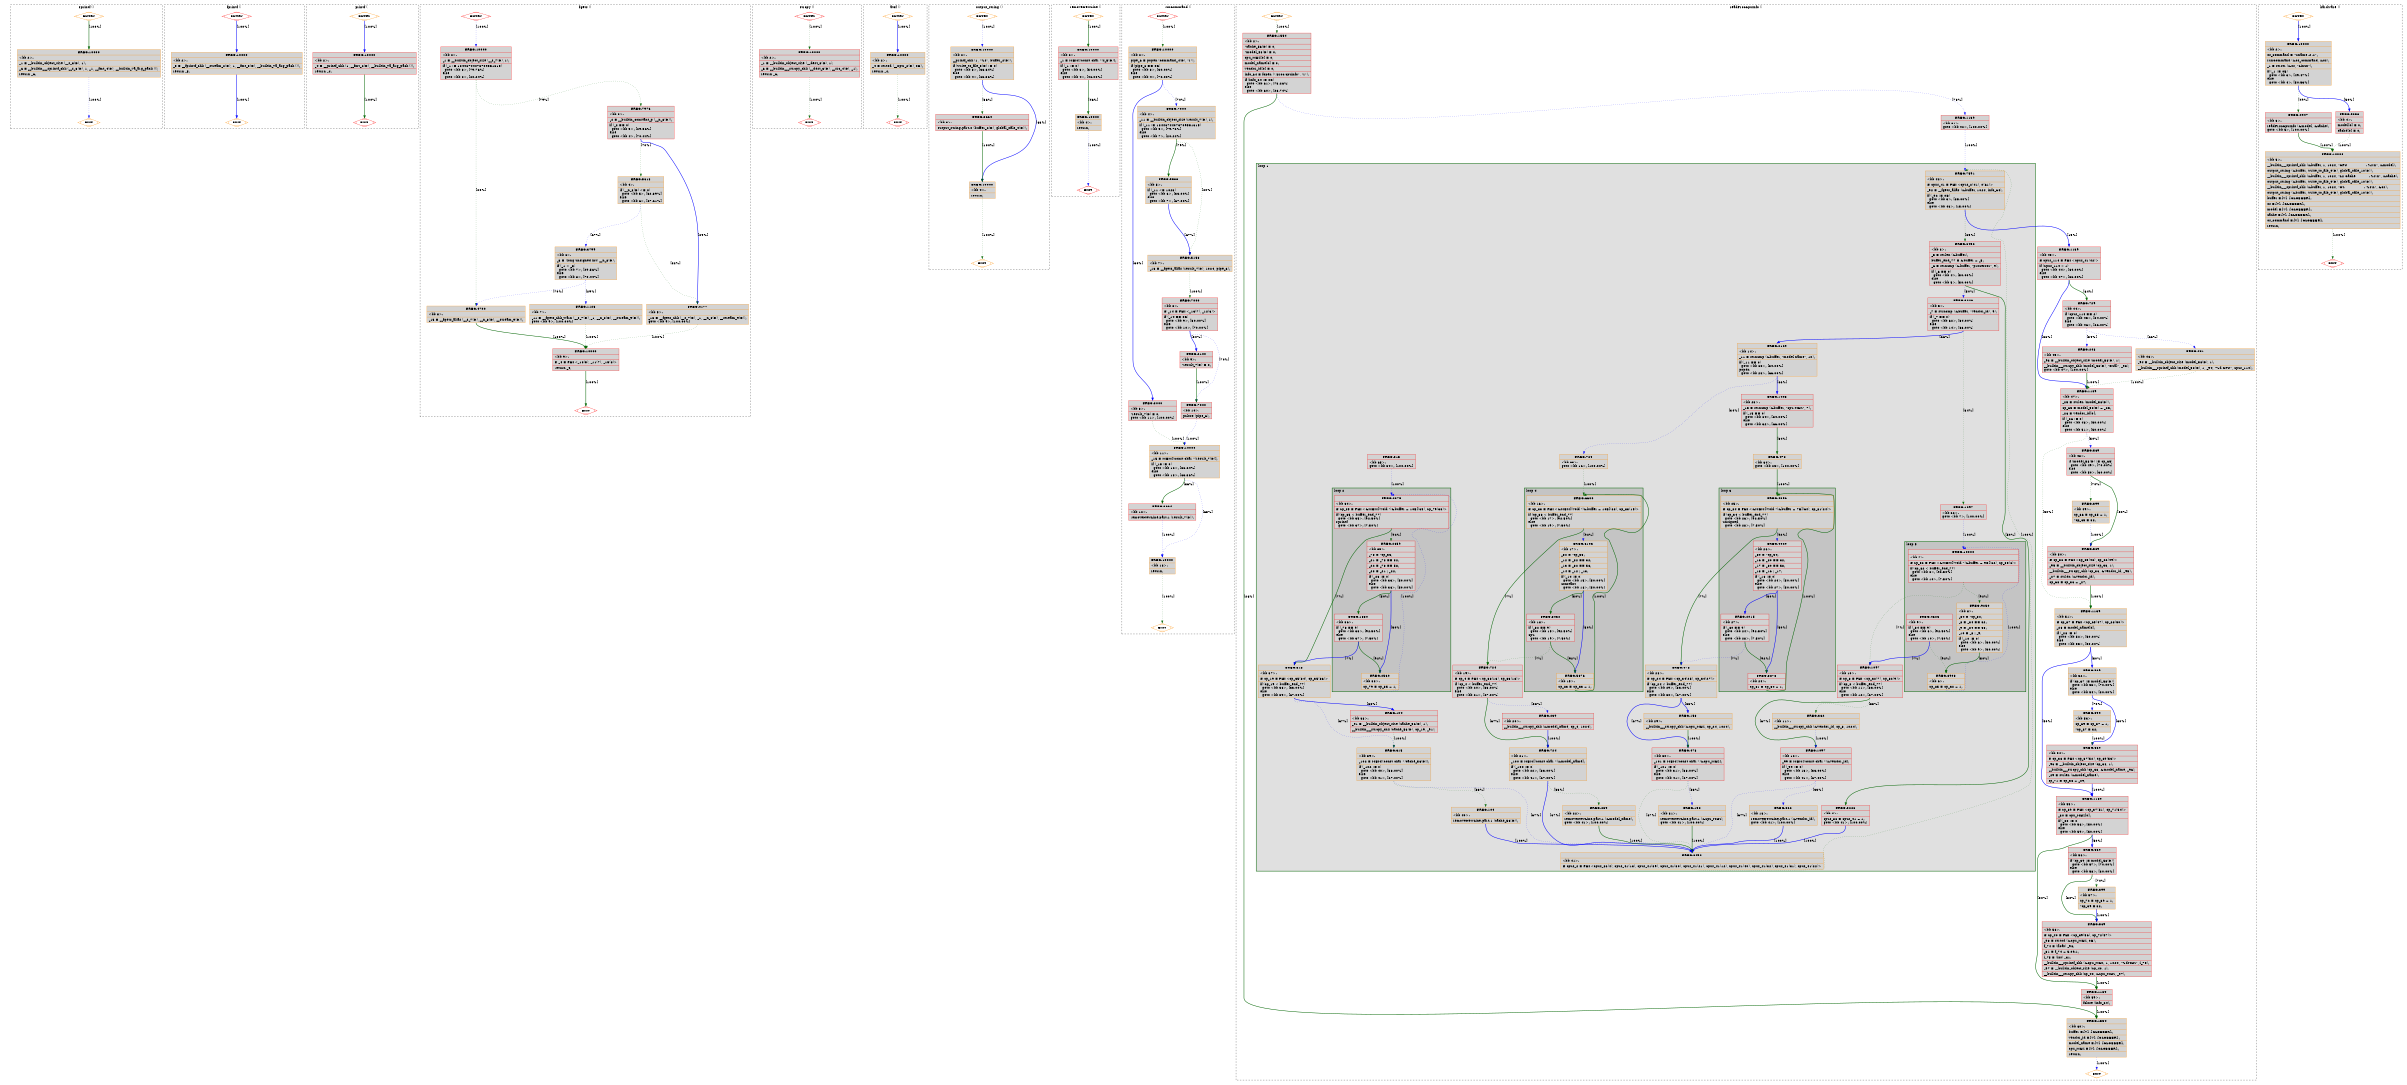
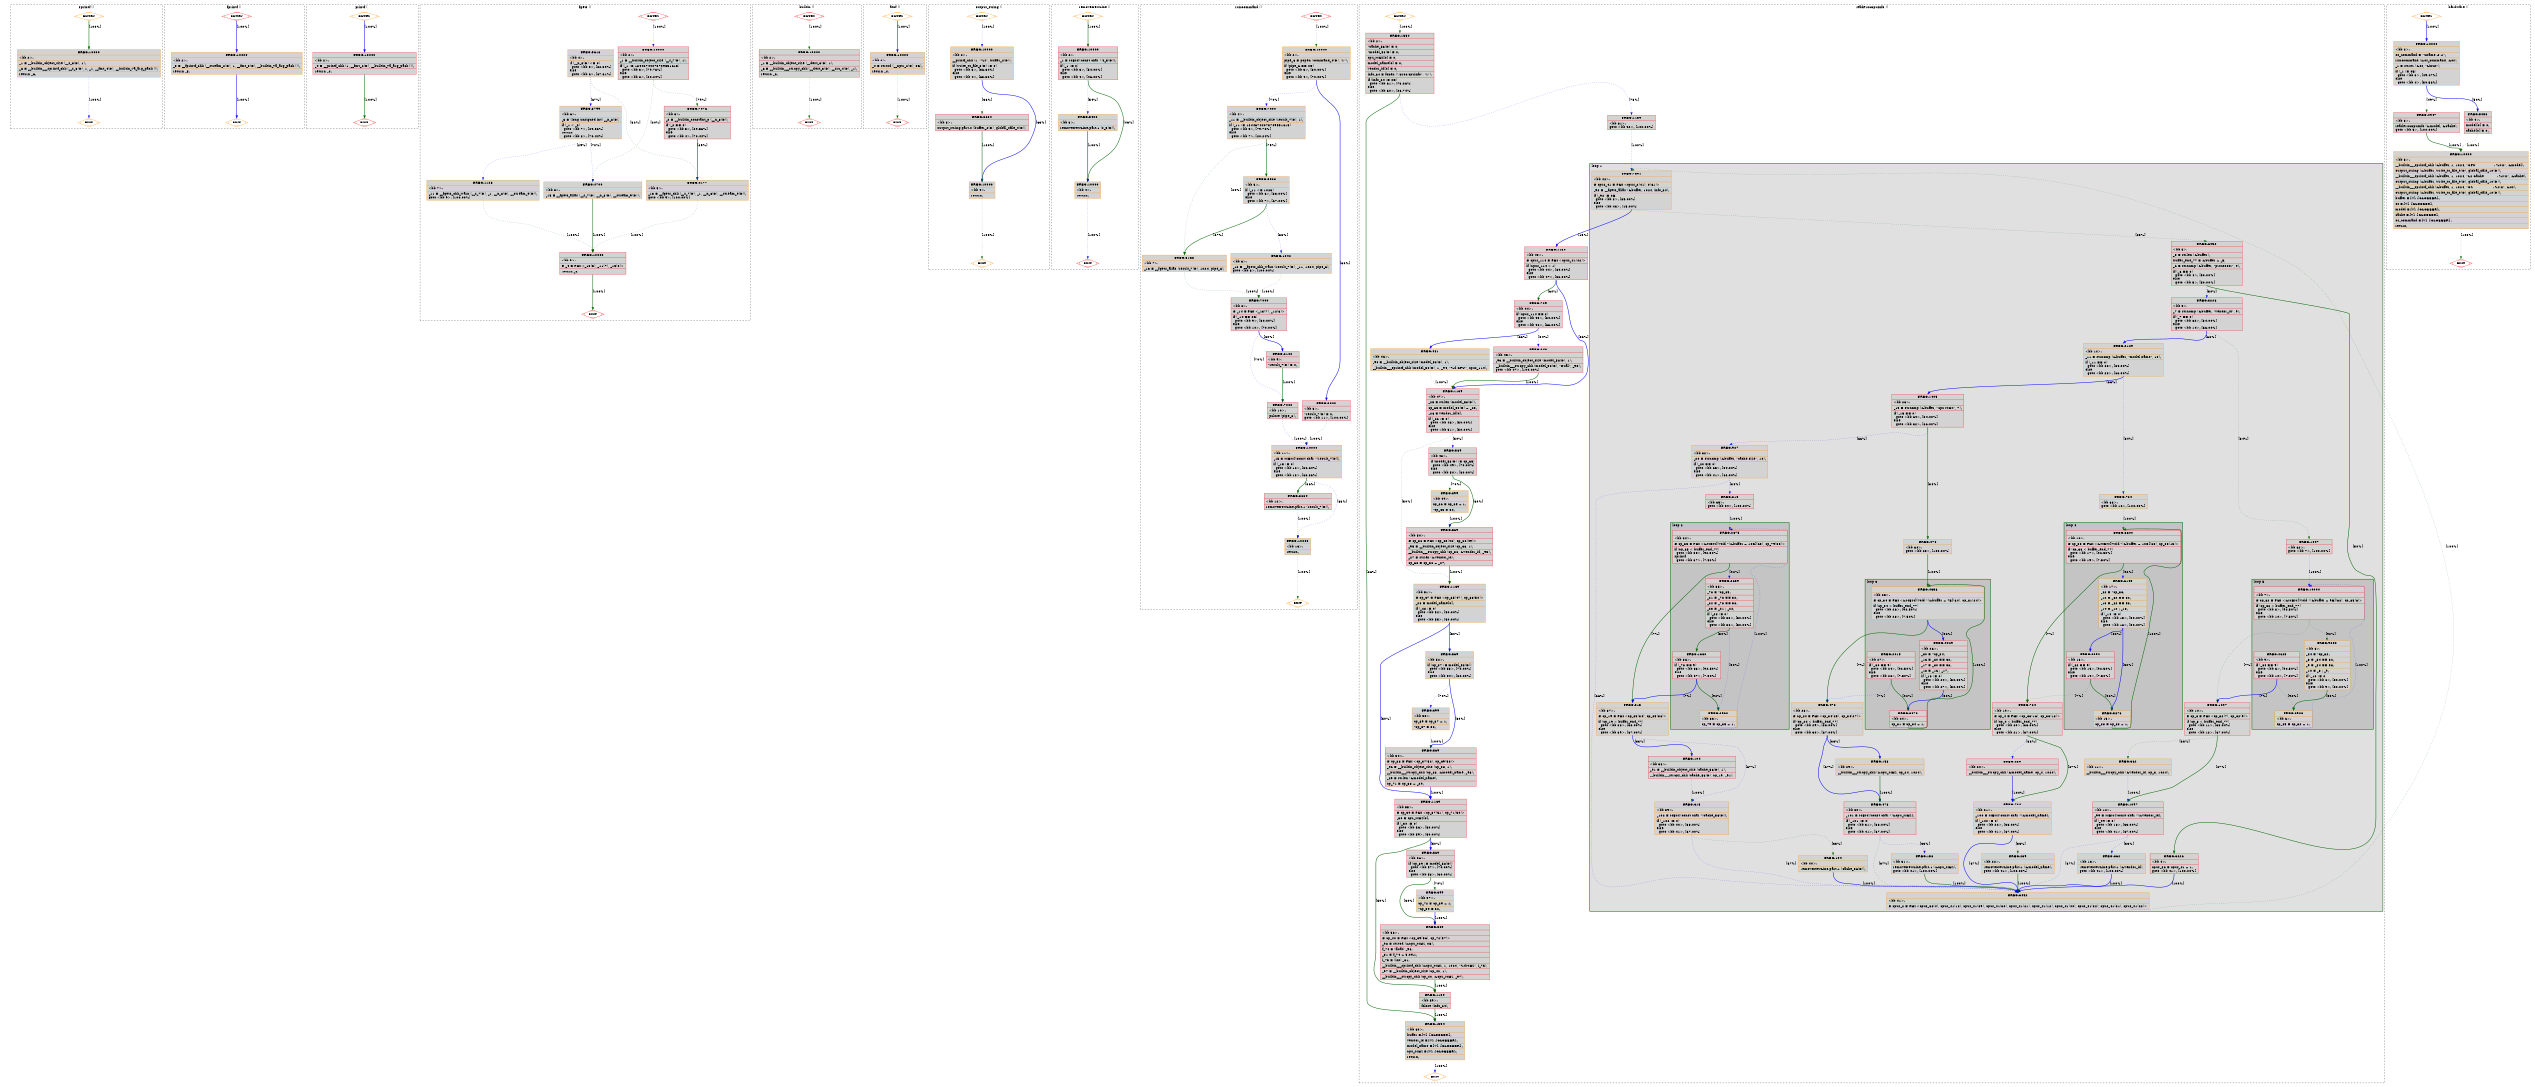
cluster "strcpy ()": label "strcpy ()" -> "builtin ()"
node "FREQ:5400": added
edge "FREQ:7976" -> "FREQ:5618": removed, label "[70%]"
edge "FREQ:5583" -> "FREQ:5158": color blue -> darkgreen
node "FREQ:1842": added
node "FREQ:3799": text "else" -> "return"
edge "FREQ:729" -> "FREQ:481": style dotted -> bold
node "FREQ:2129": text "popen" -> "else"
node "FREQ:927": added
node "FREQ:6600": color darkorange -> red
node "FREQ:4356": text "unsigned" -> "else"
edge "FREQ:2875" -> "FREQ:2659": color darkgreen -> blue
edge "FREQ:4356" -> "FREQ:4029": style dotted -> bold
node "FREQ:6105": text "constant" -> "else"
edge "FREQ:6105" -> "FREQ:3052": color darkgreen -> blue
edge "FREQ:4029" -> "FREQ:2015": removed, label "[50%]"
edge "FREQ:2659" -> "FREQ:2560": style bold -> dotted
node "FREQ:3052": text "cpu" -> "else"
